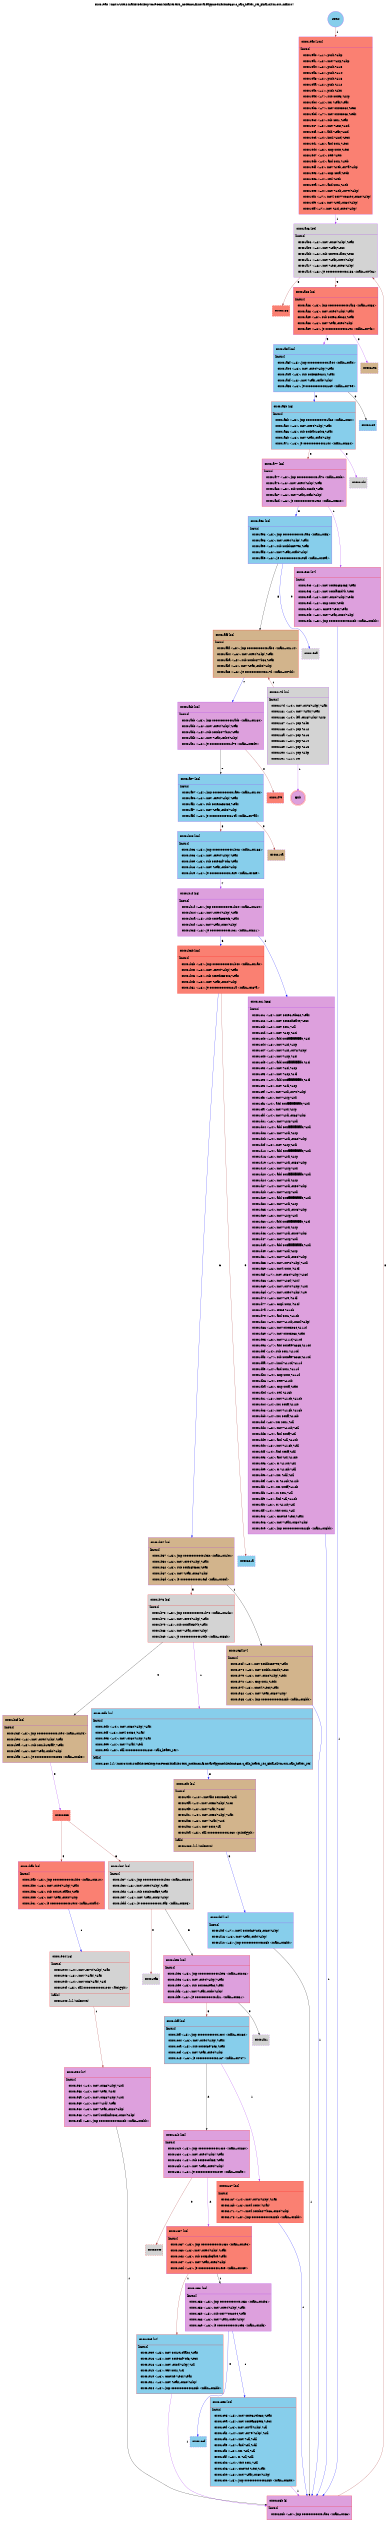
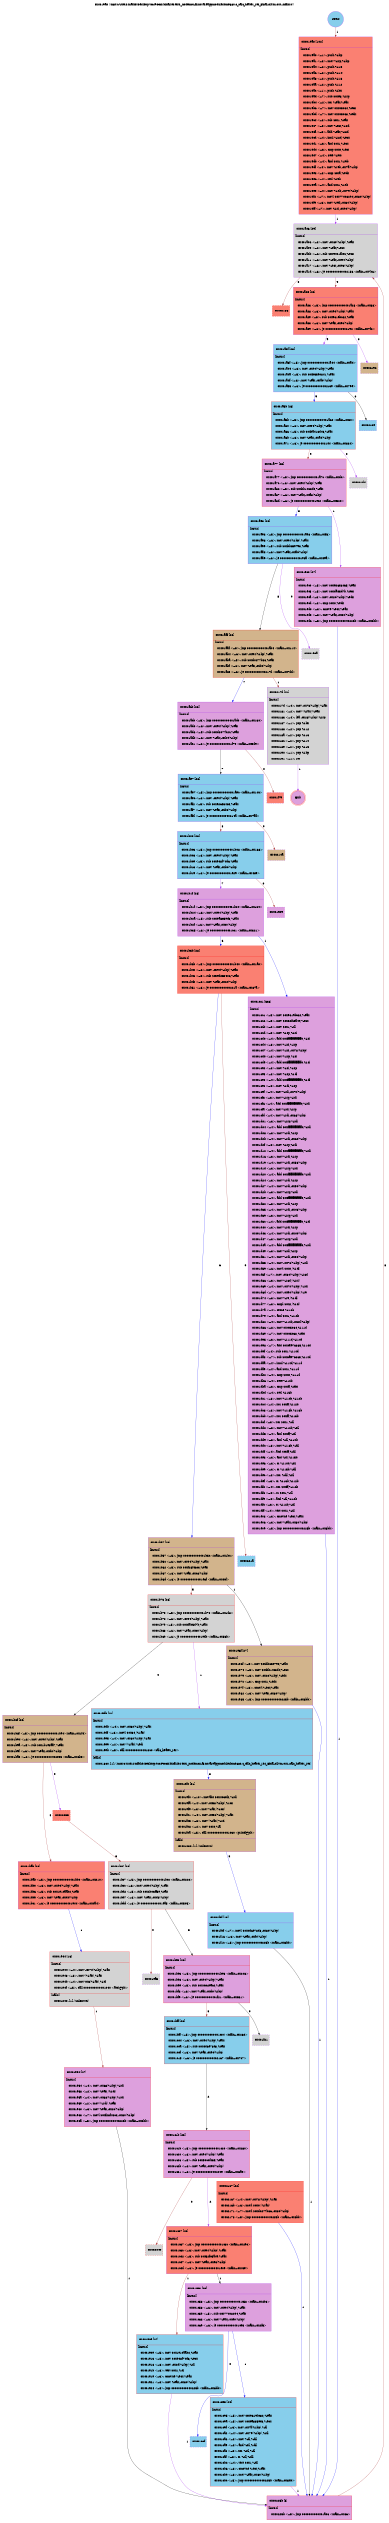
edge "0x401a93 [28]" -> "0x401e8a": color blue -> purple
edge "0x40217d [21]" -> "0x401aaf [28]": reversed
node "0x401e29": added
edge "0x402055" -> "0x401bab [28]": now "0x401b8f [28]" -> "0x401bab [28]"
edge "0x401bff [28]" -> "0x402167 [22]": removed, label "1"
